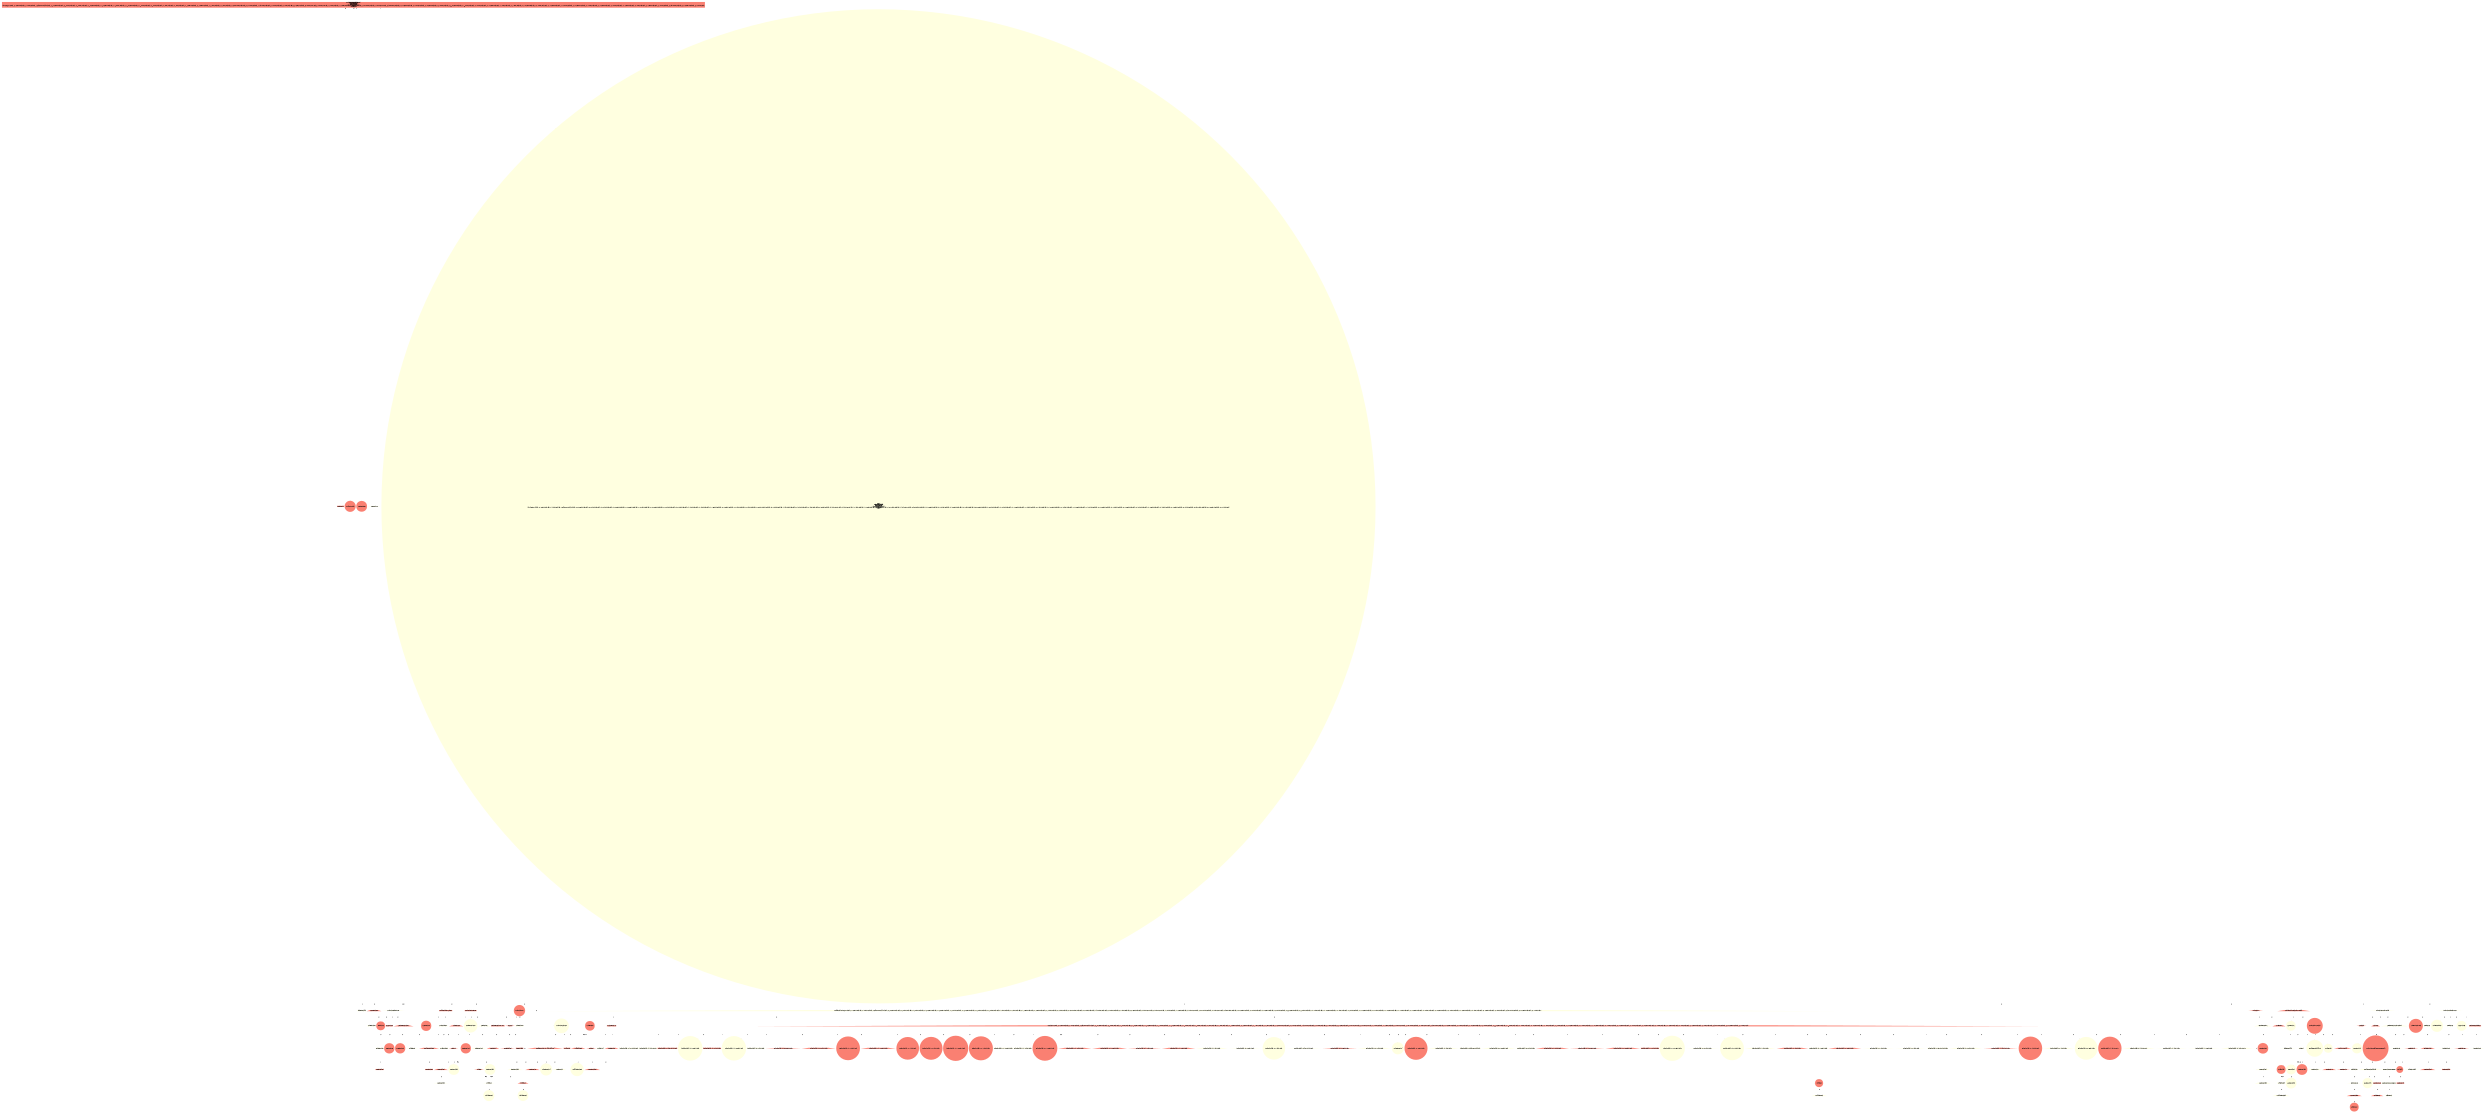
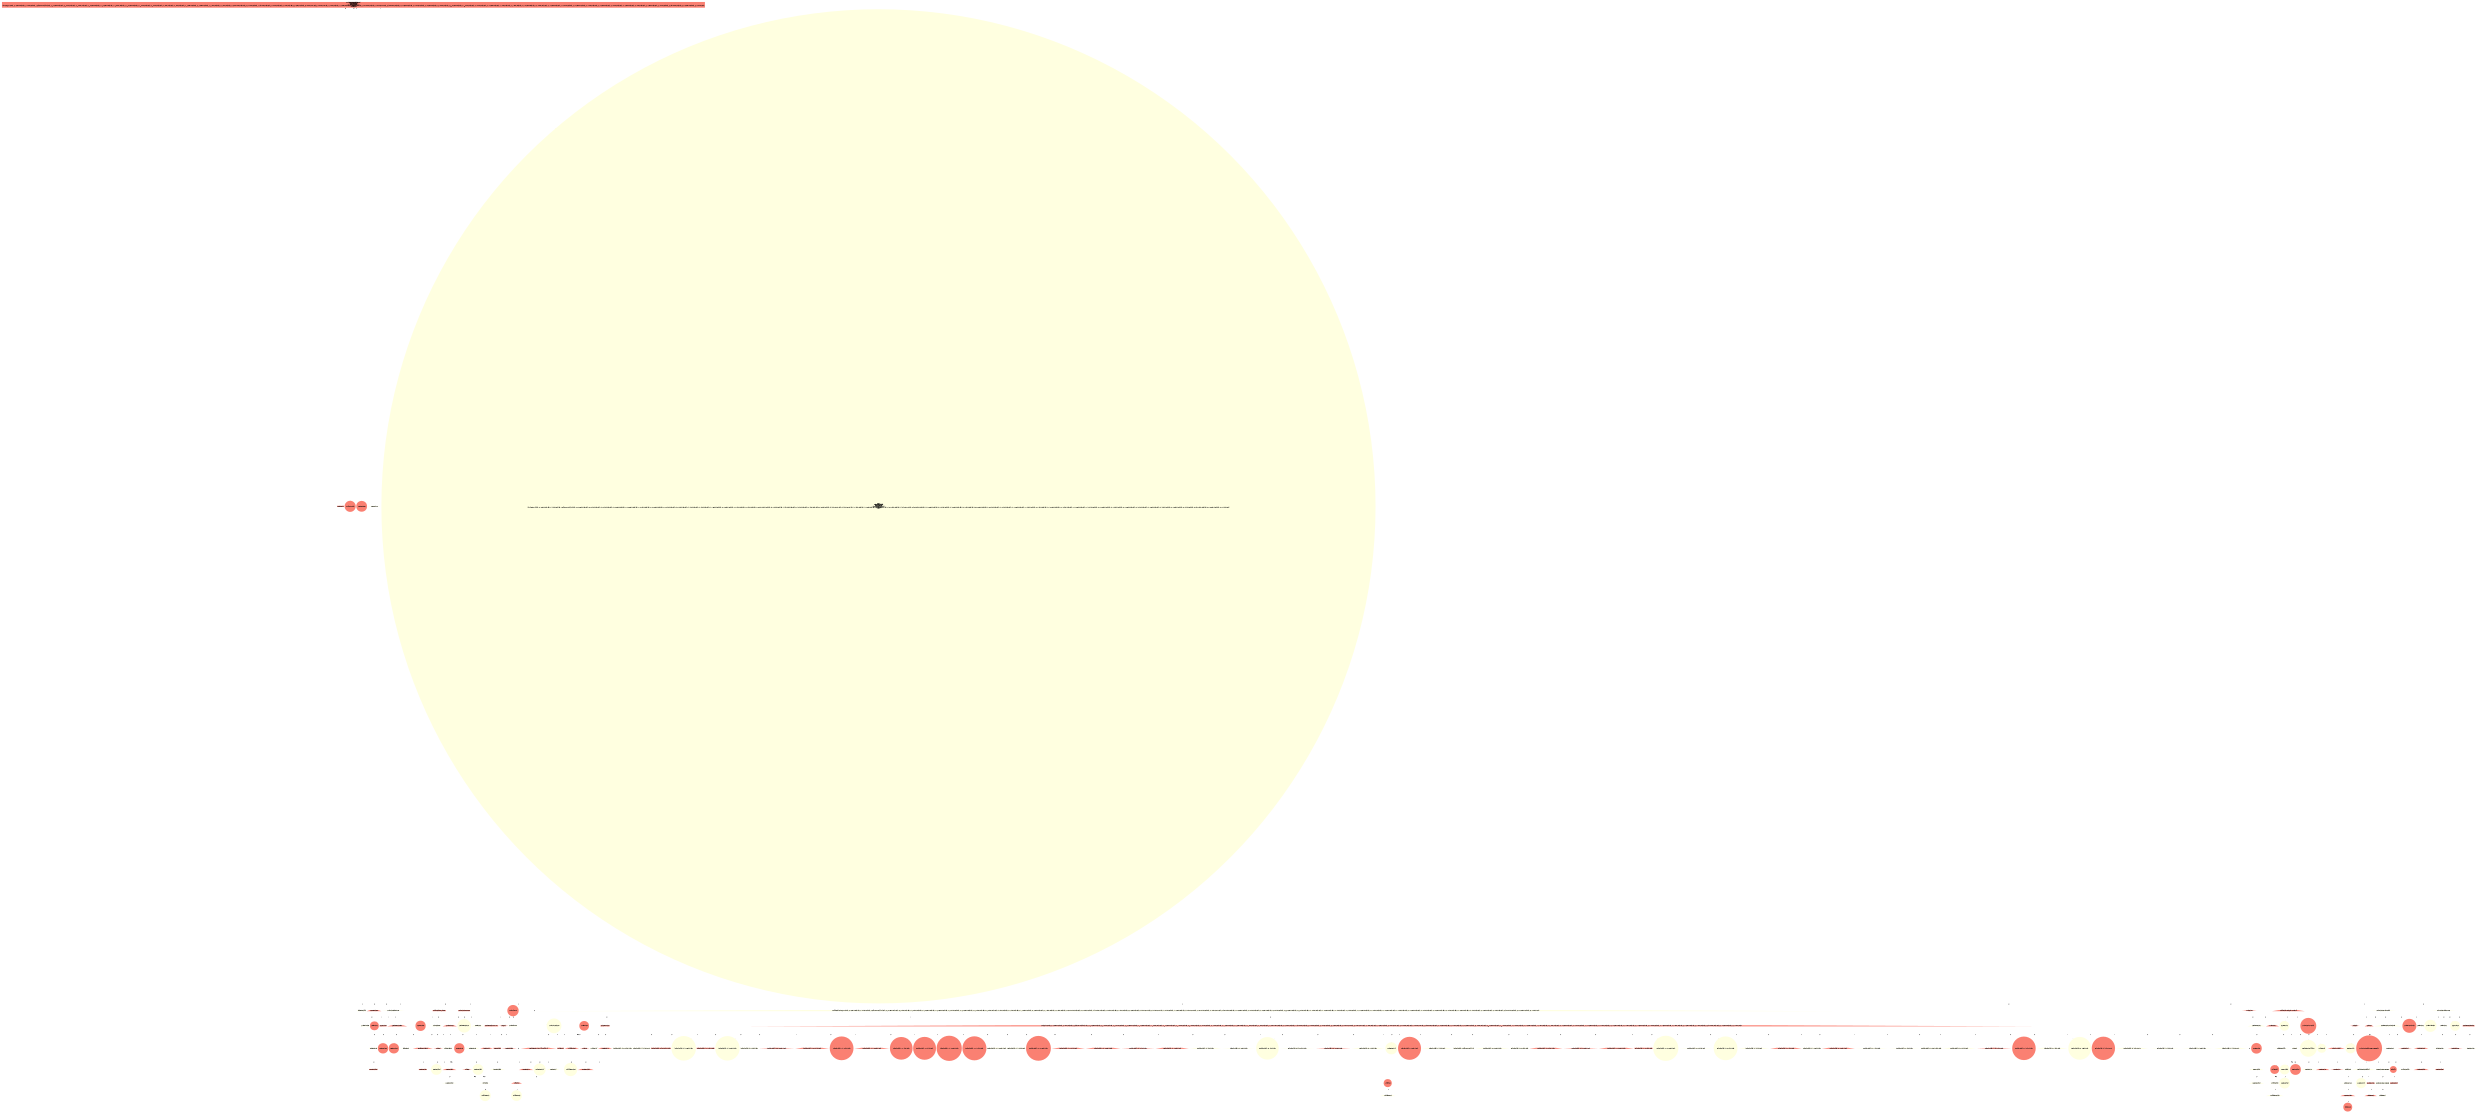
edge "7:CtThisAccessImpl@" -> "7:CtVirtualElement@c": now "7:CtVirtualElement@createChecker" -> "7:CtVirtualElement@c"
